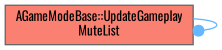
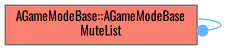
node "AGameModeBase::UpdateGameplay MuteList": label "AGameModeBase::UpdateGameplay MuteList" -> "AGameModeBase::AGameModeBase MuteList"
